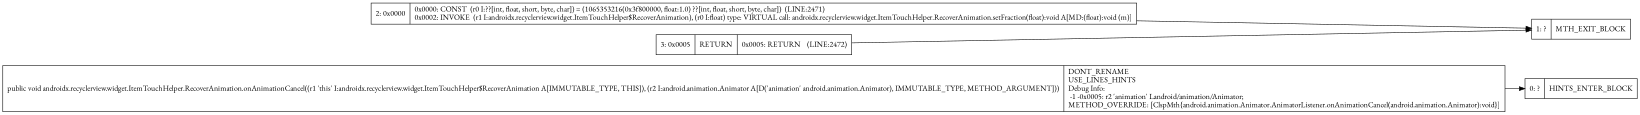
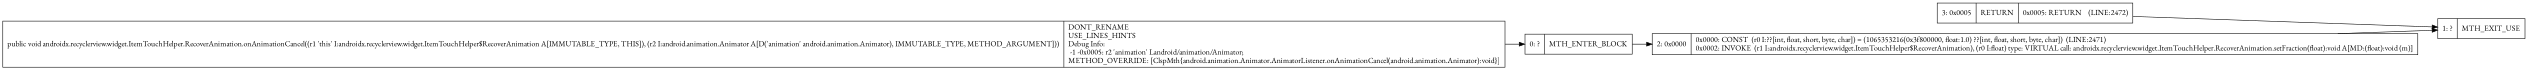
node "1: ?": text "MTH_EXIT_BLOCK" -> "MTH_EXIT_USE"
edge "0: ?" -> "2: 0x0000": added
node "0: ?": text "HINTS_ENTER_BLOCK" -> "MTH_ENTER_BLOCK"
